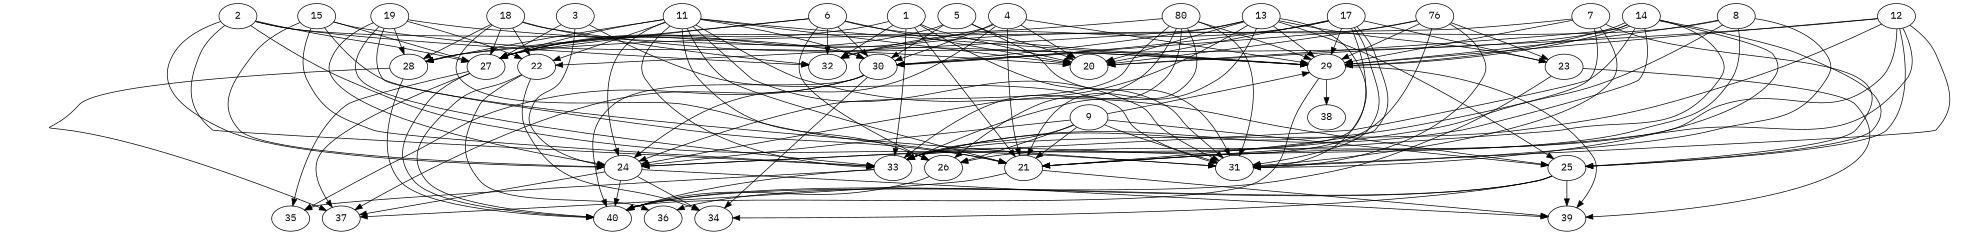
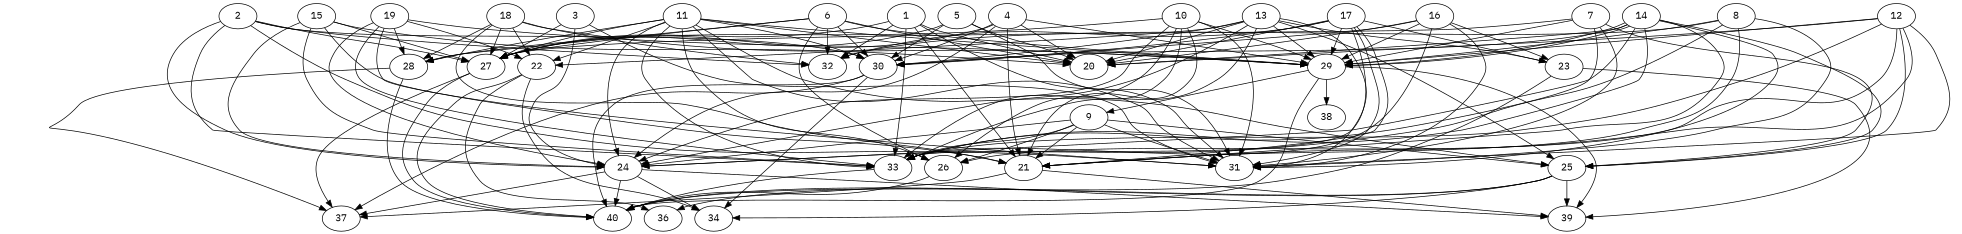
node "80": label "80" -> "10"
node "76": label "76" -> "16"
edge "9" -> "29": reversed
edge "11" -> "21": removed
node "35": removed
